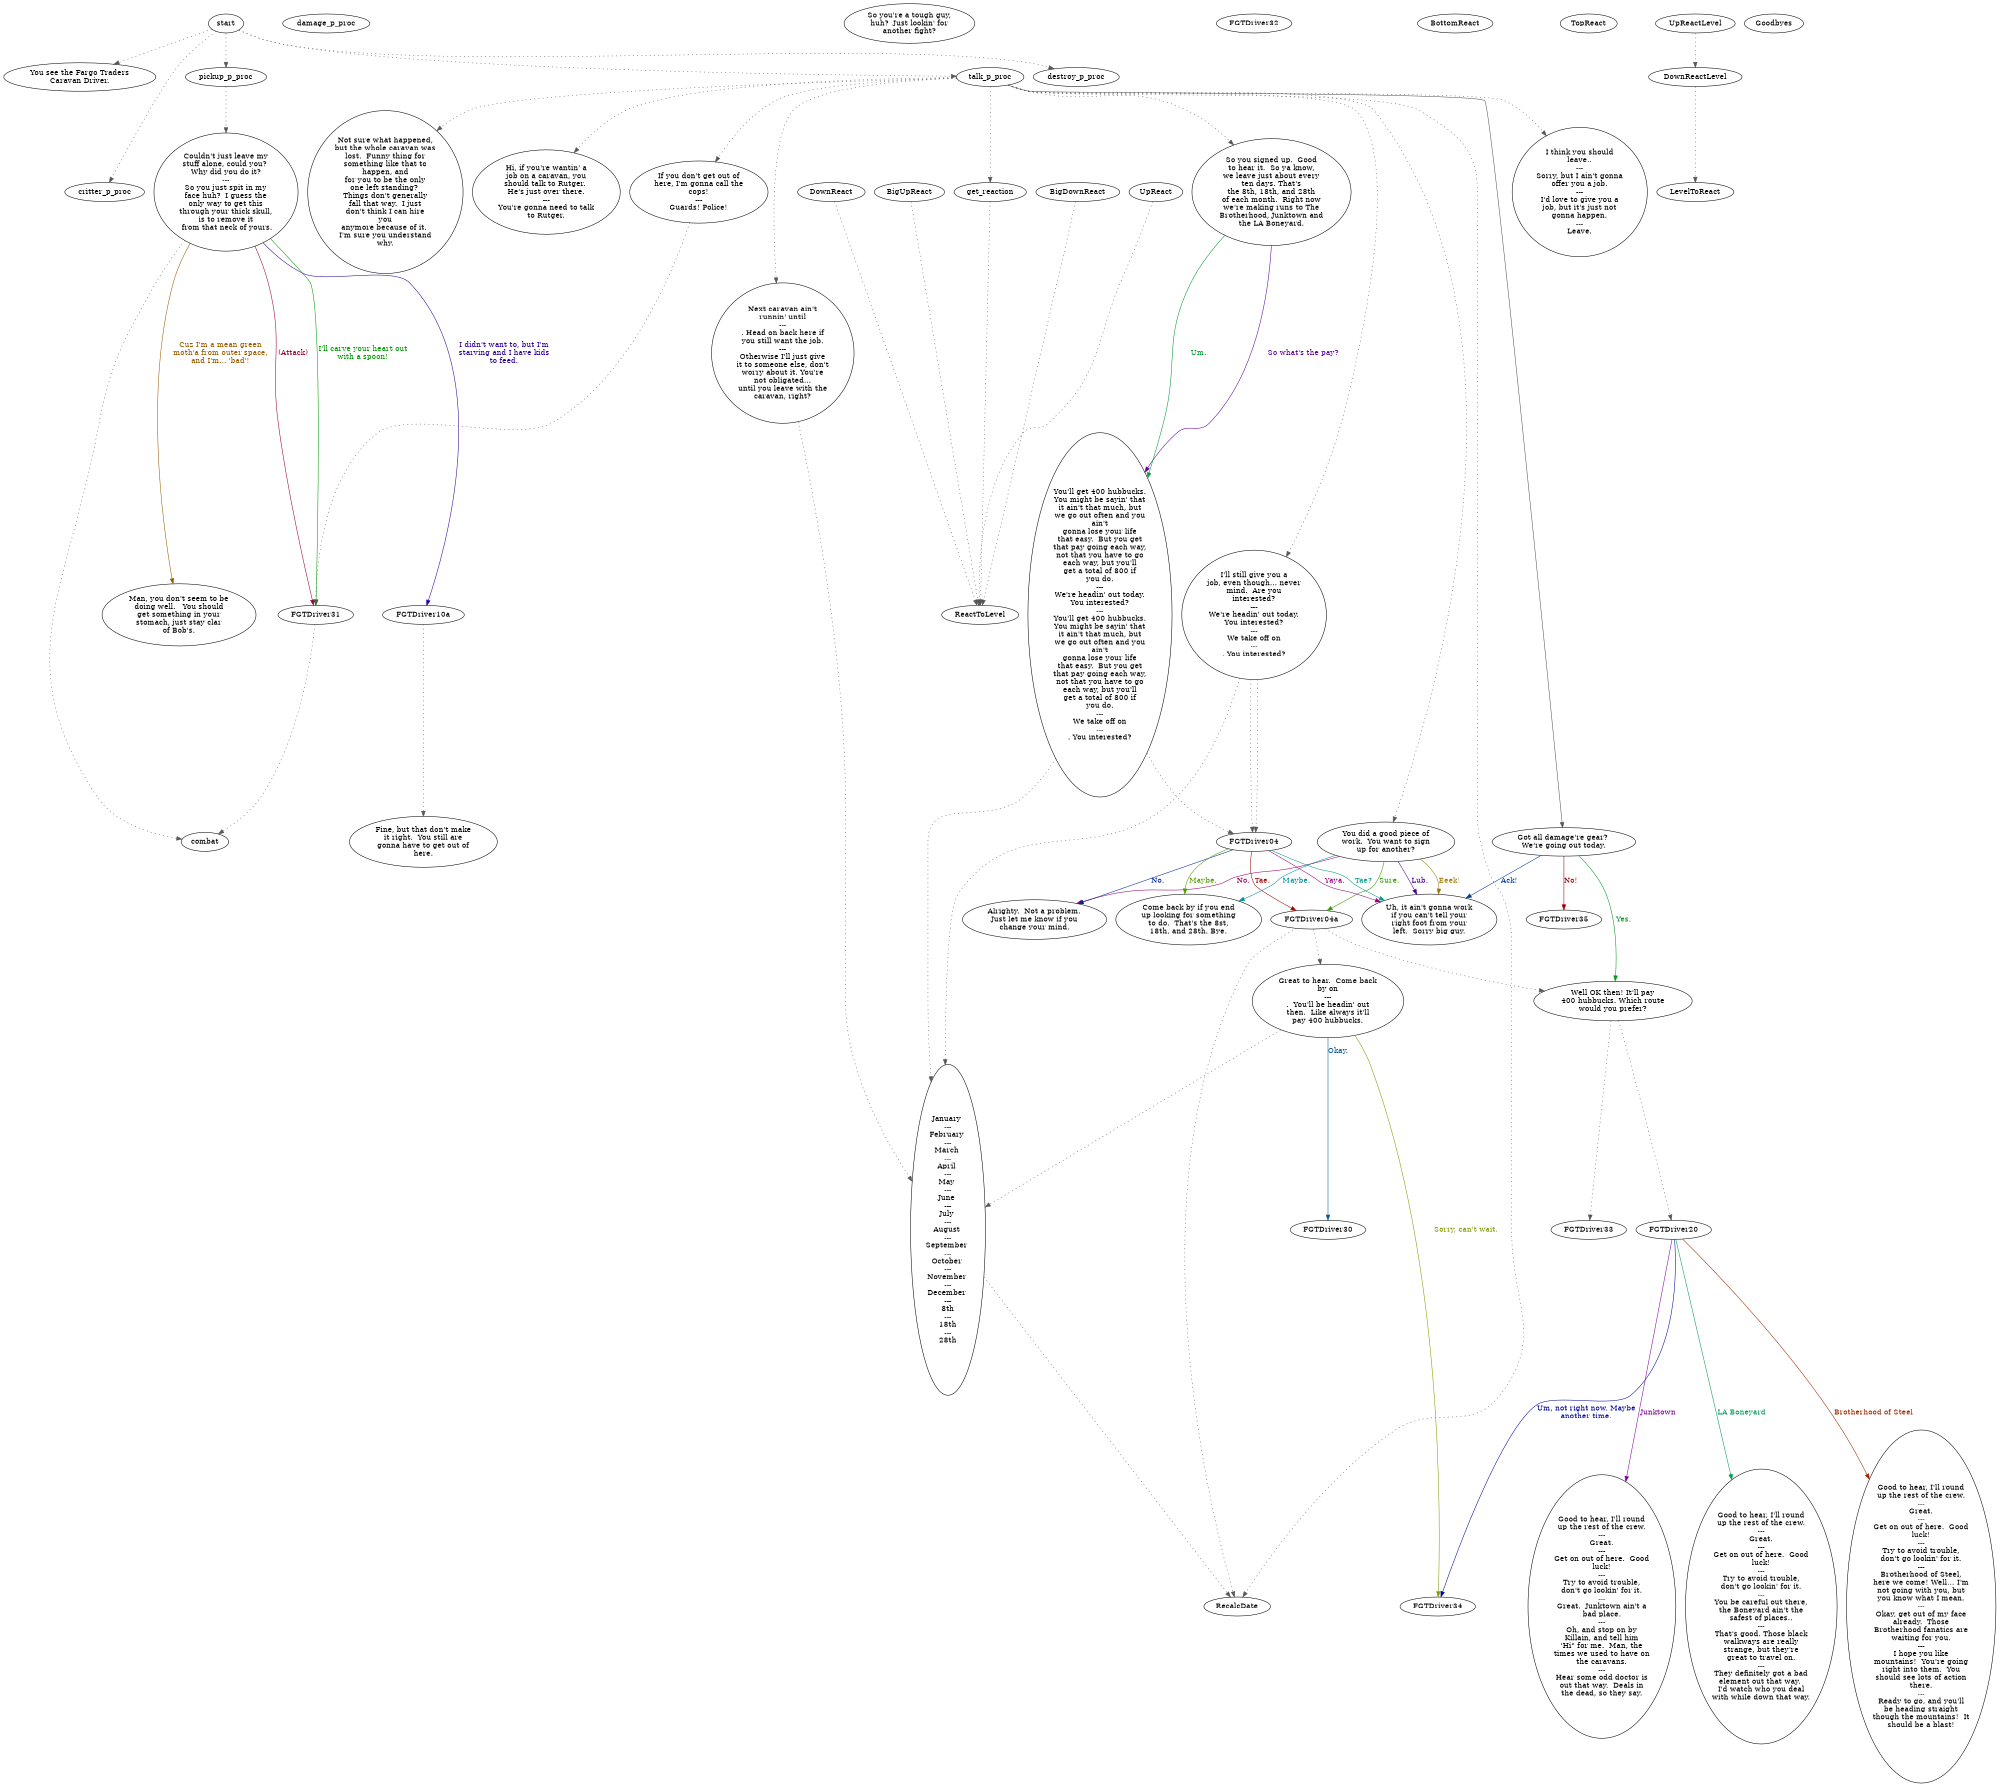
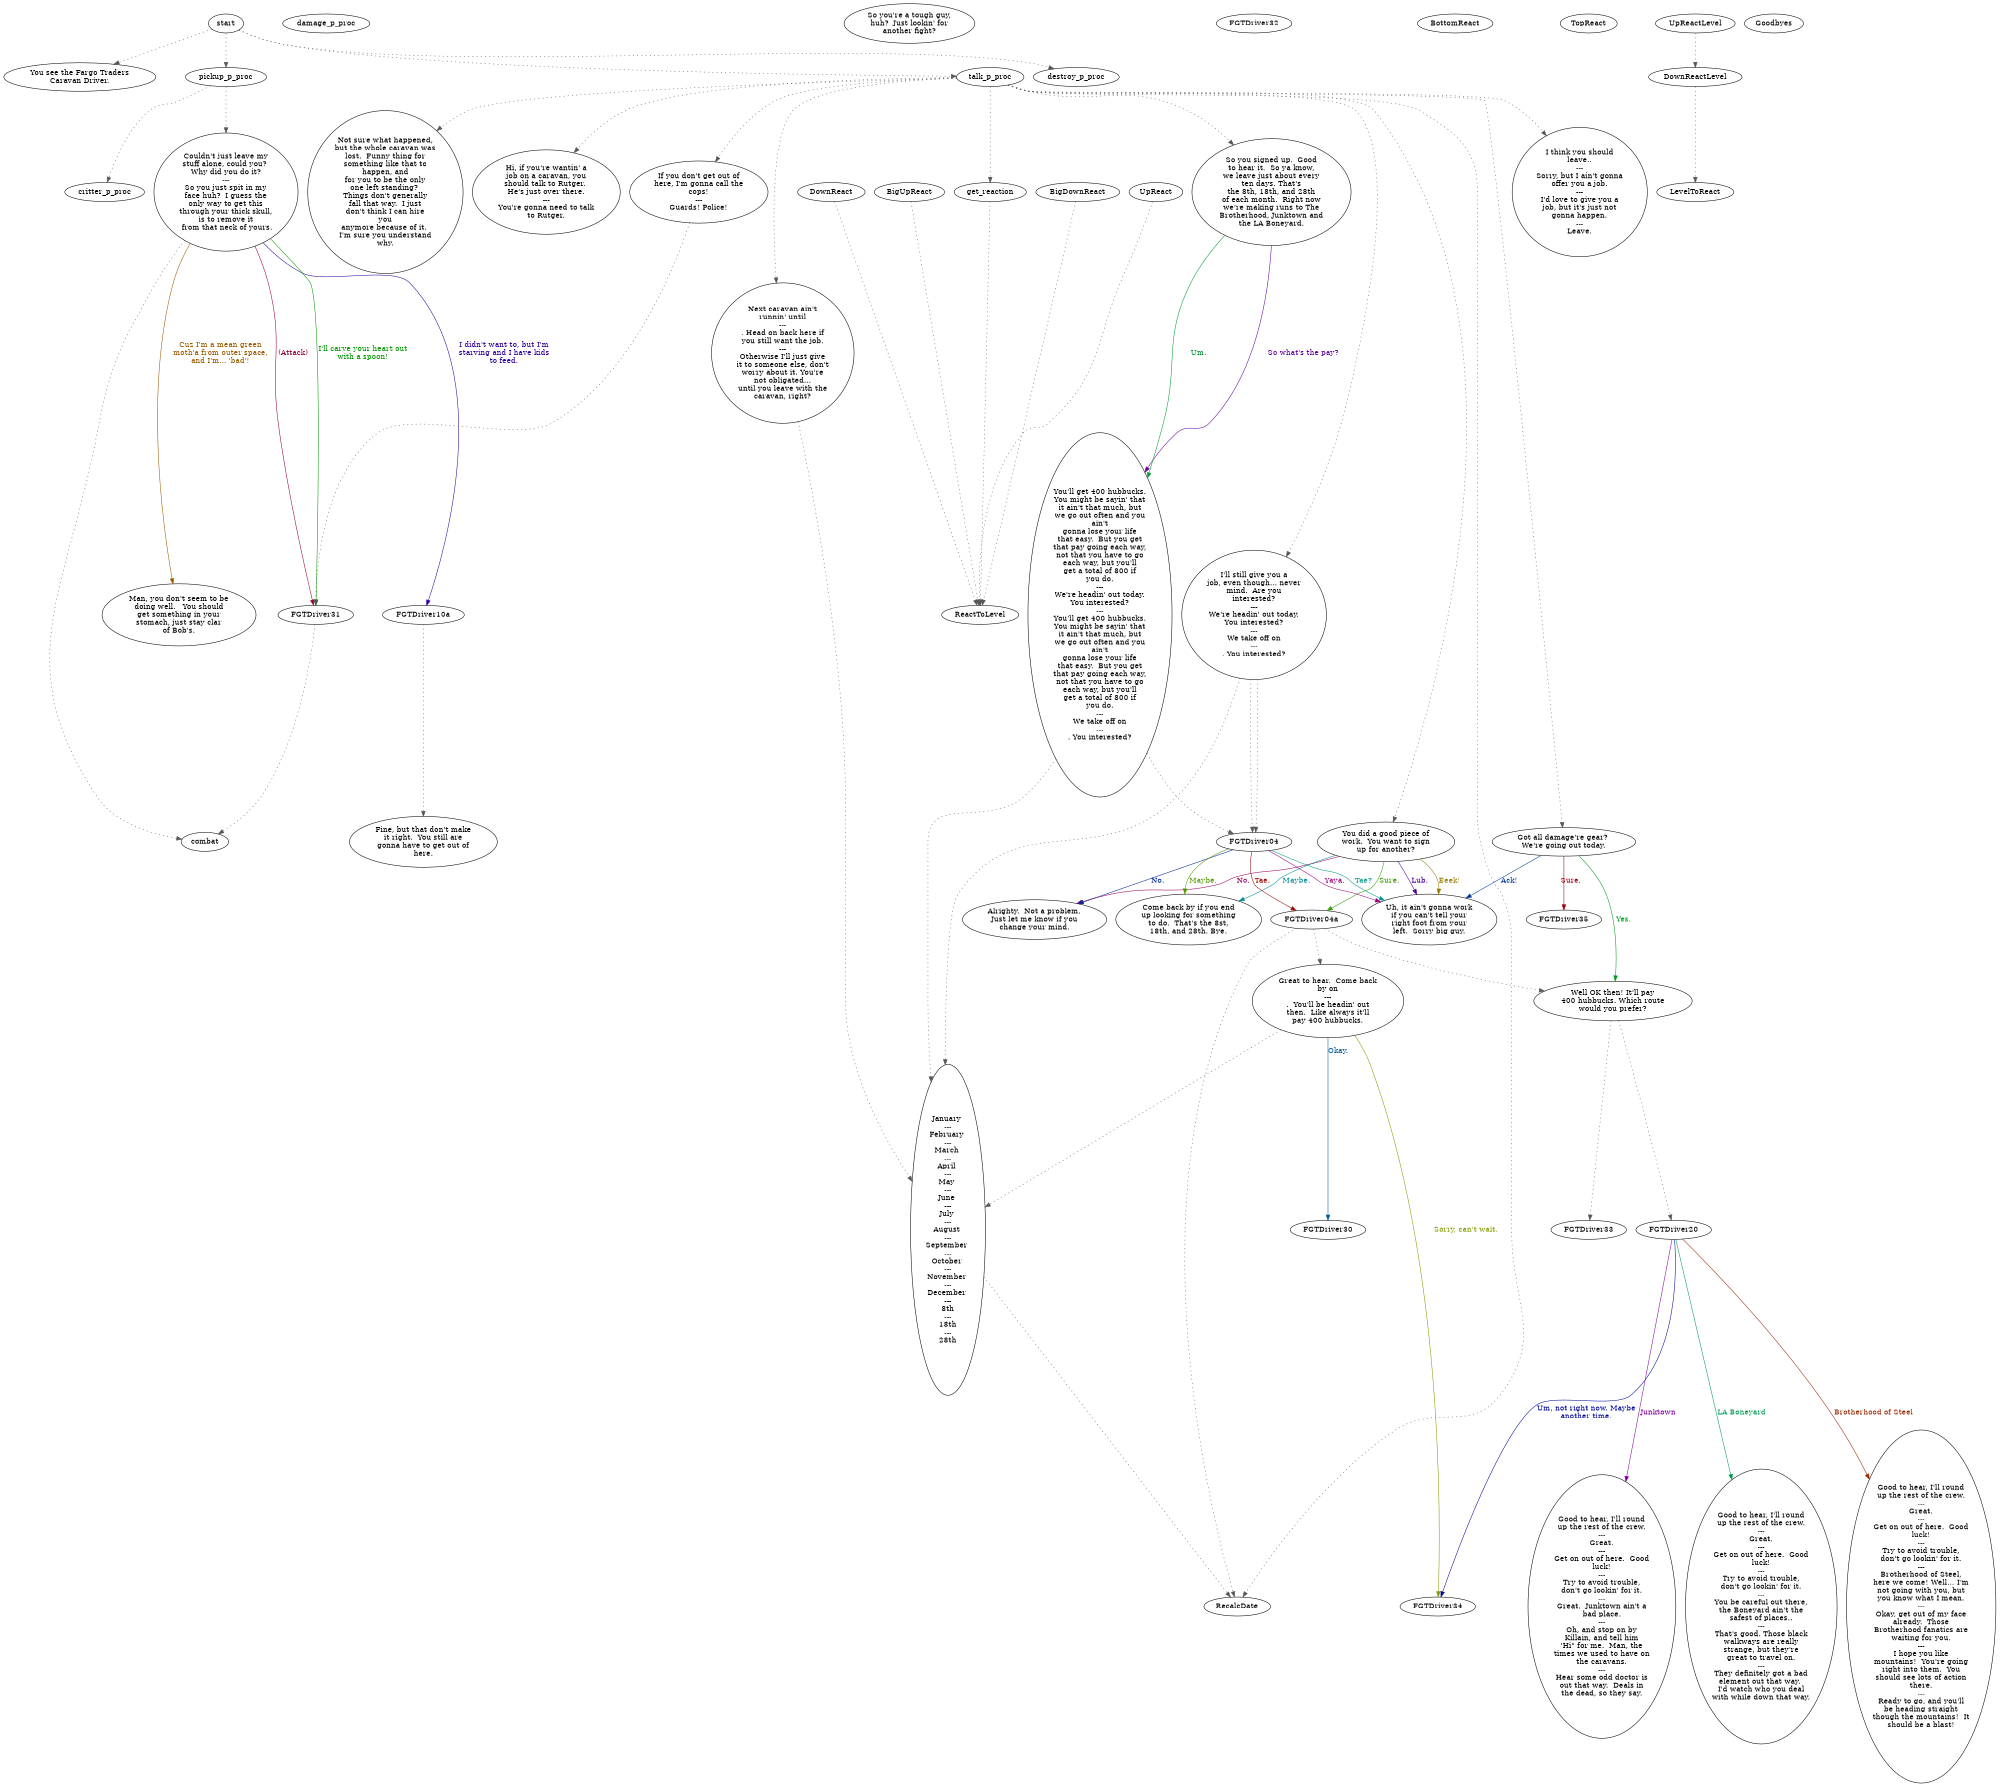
edge "start" -> "critter_p_proc": now "pickup_p_proc" -> "critter_p_proc"
edge "talk_p_proc" -> "Got all damage're gear? We're going out today.": style solid -> dotted
edge "Got all damage're gear? We're going out today." -> "FGTDriver35": label "No!" -> "Sure."
